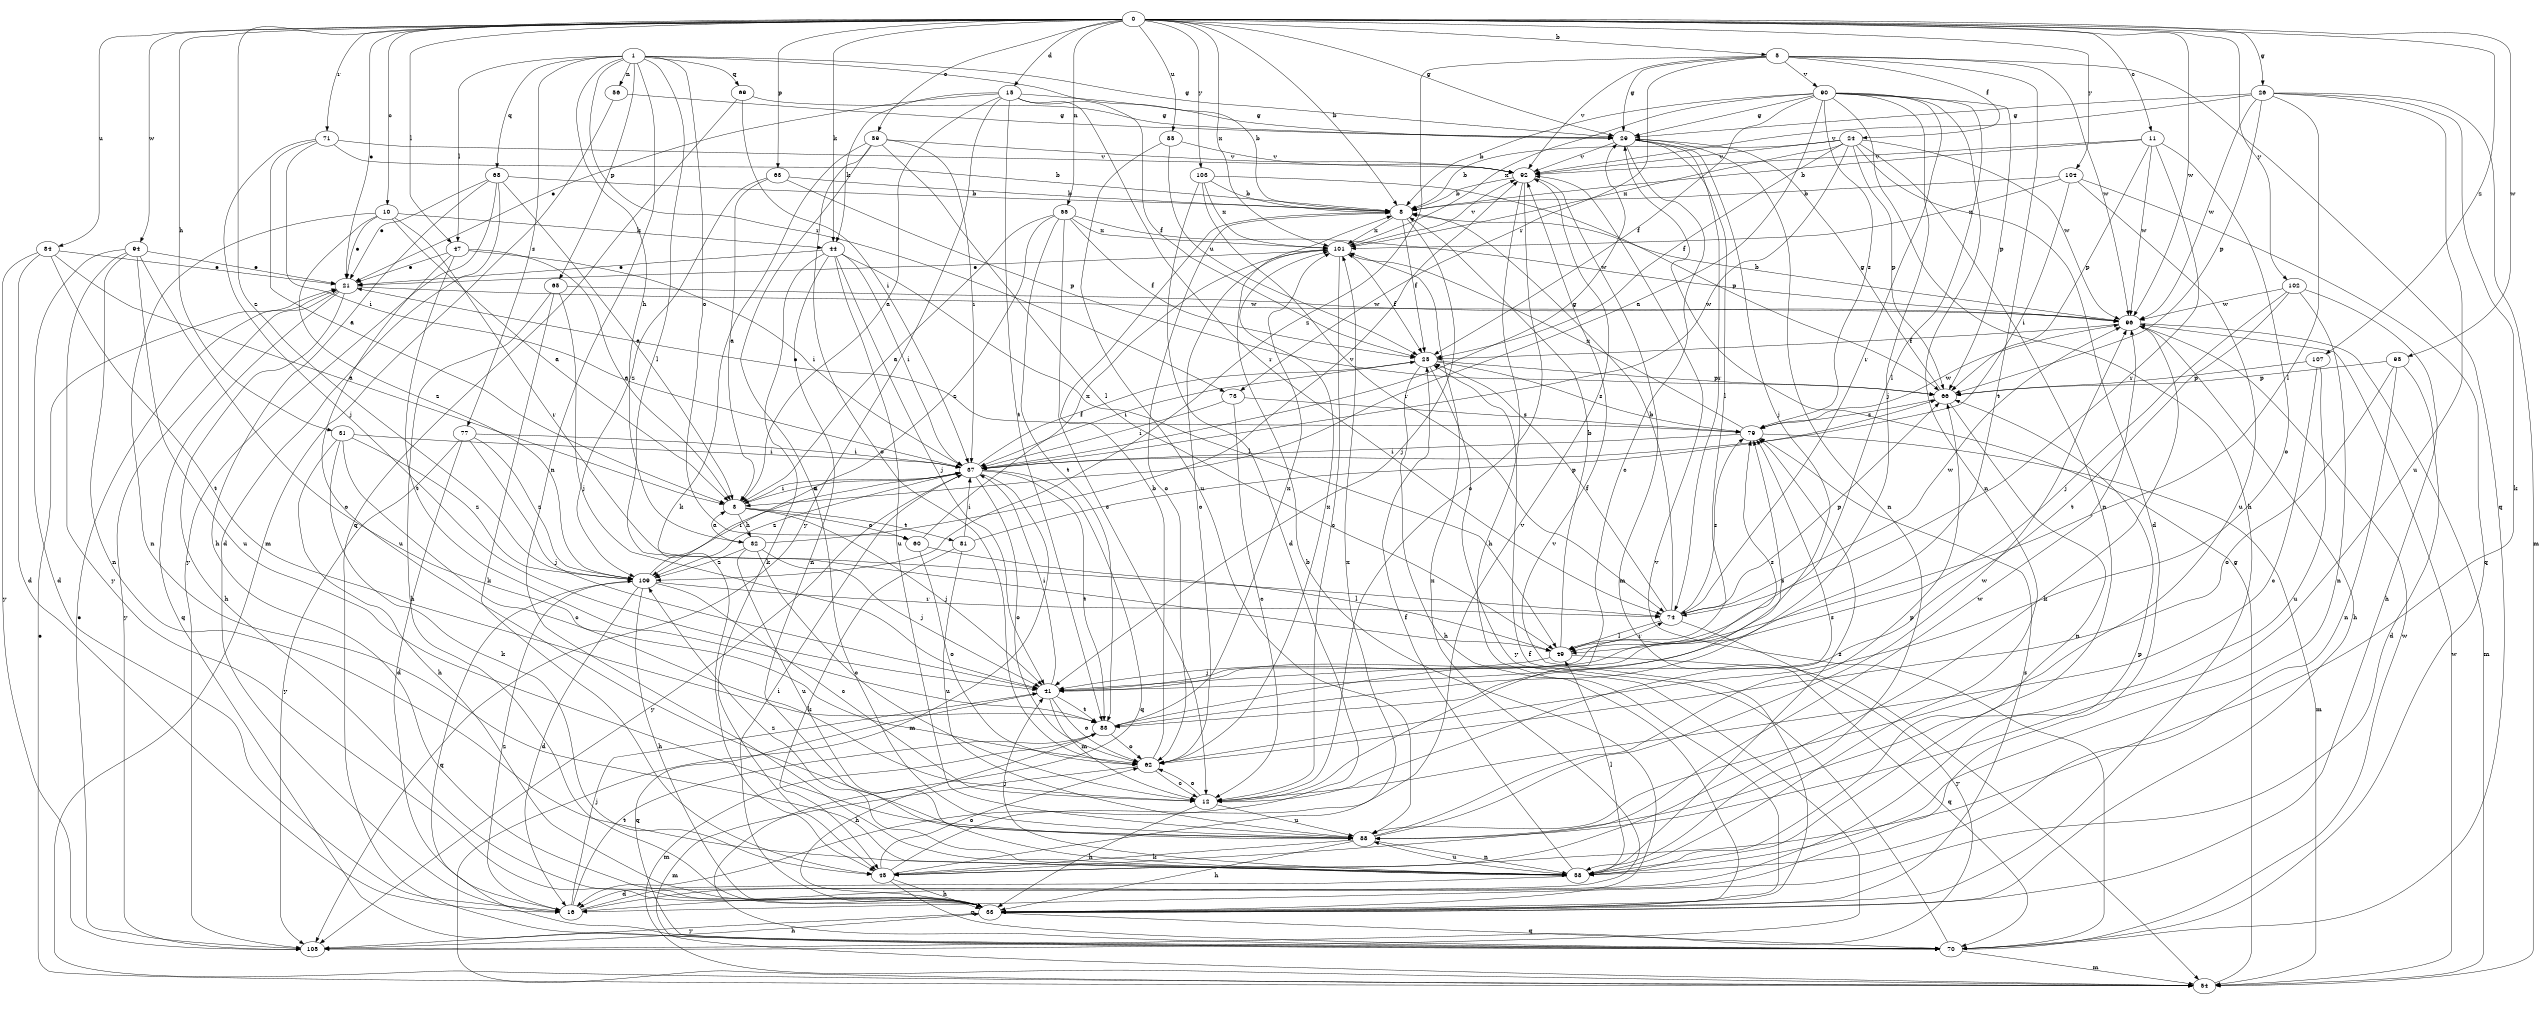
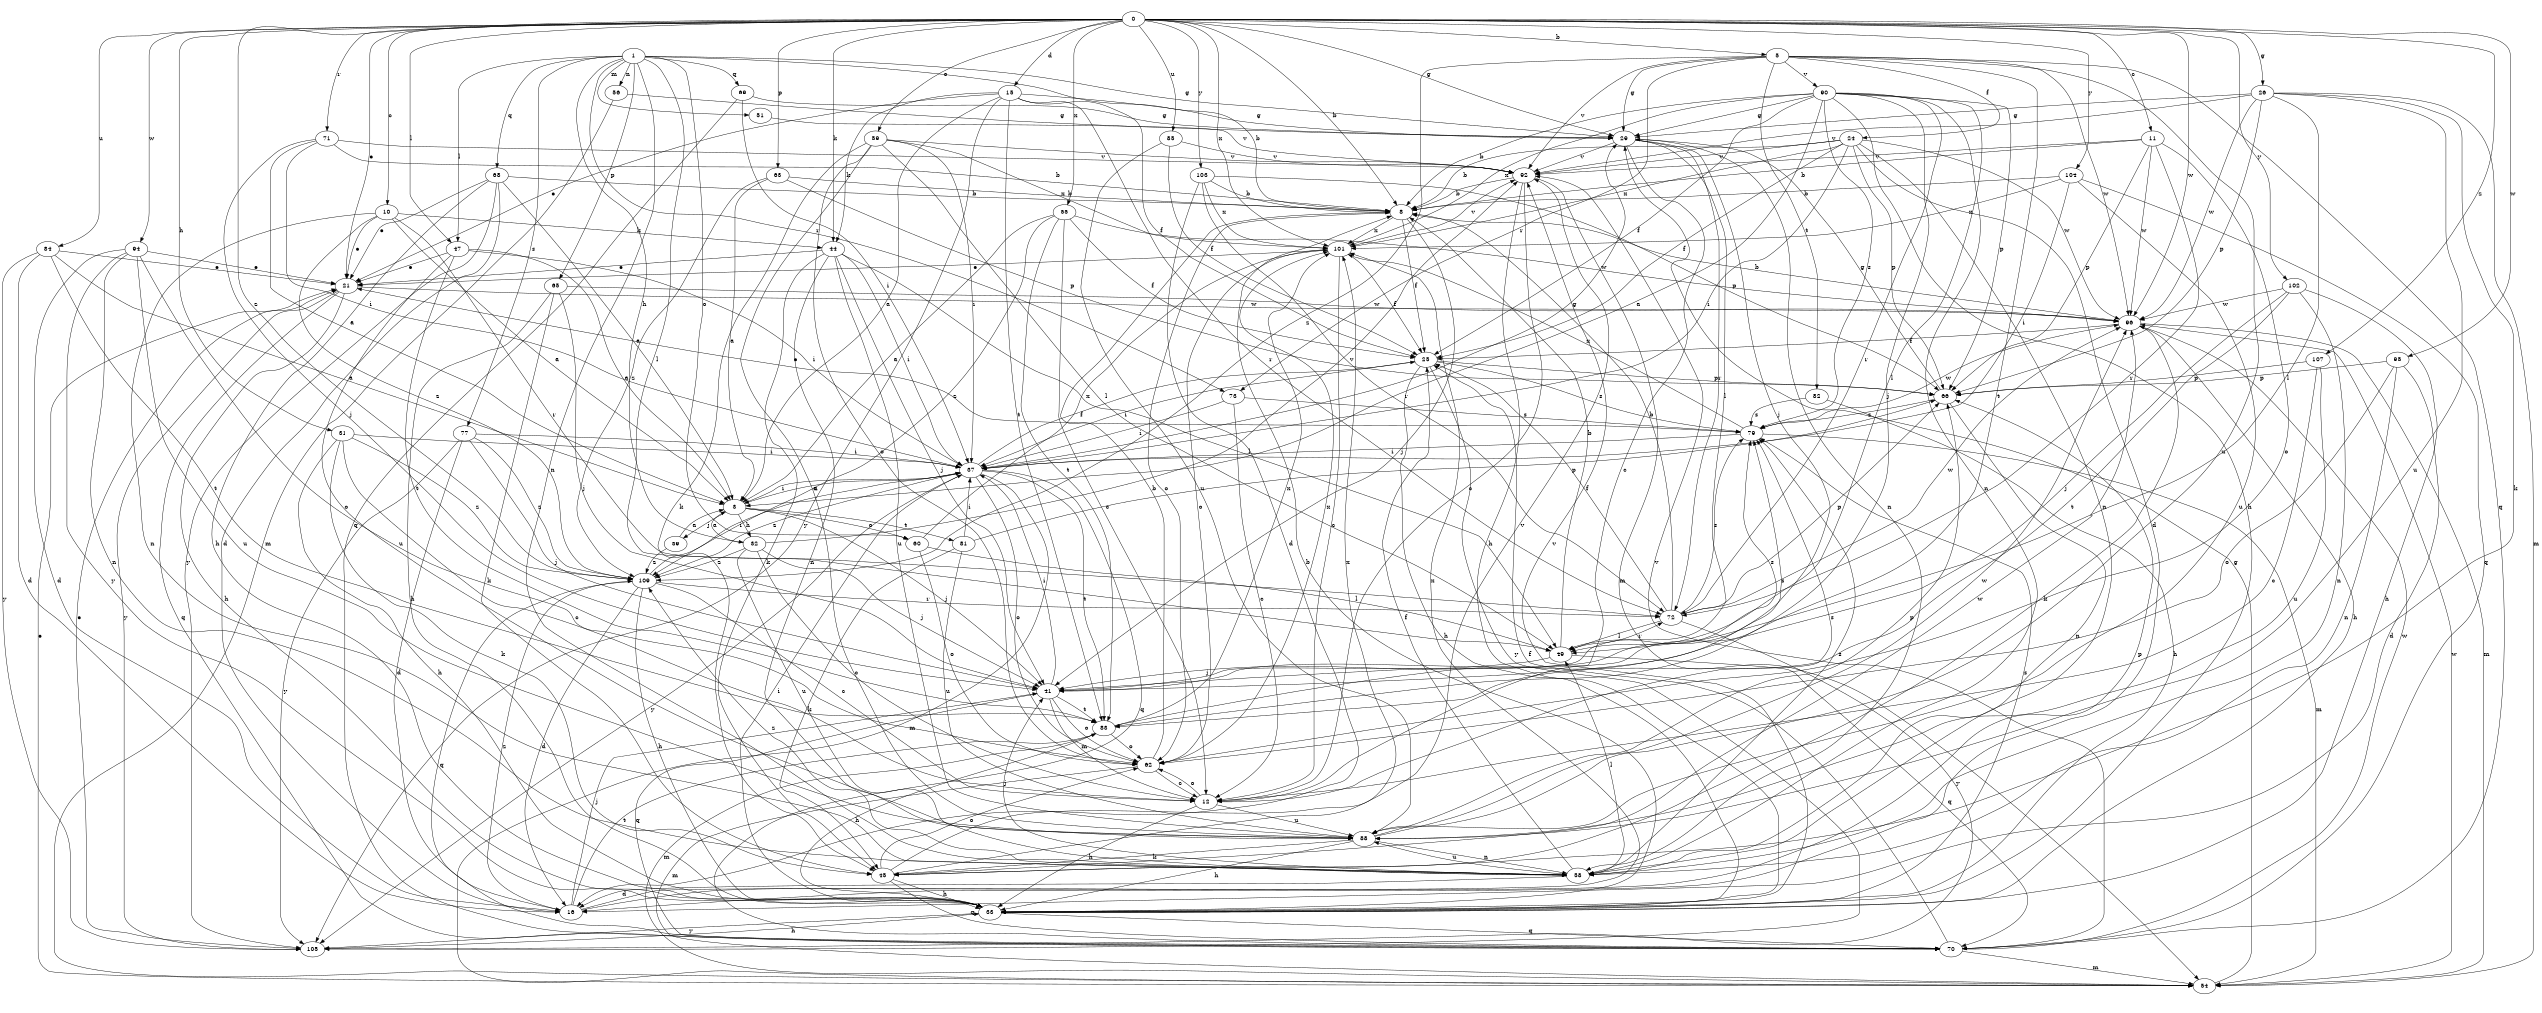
node "51": added
edge "0" -> "55": label "n" -> "x"
edge "55" -> "101": now "59" -> "101"
edge "85" -> "25": label "u" -> "f"
edge "24" -> "37": label "w" -> "i"
node "82": added
edge "5" -> "88": added, label "u"
node "39": added
node "74": label "74" -> "72"
